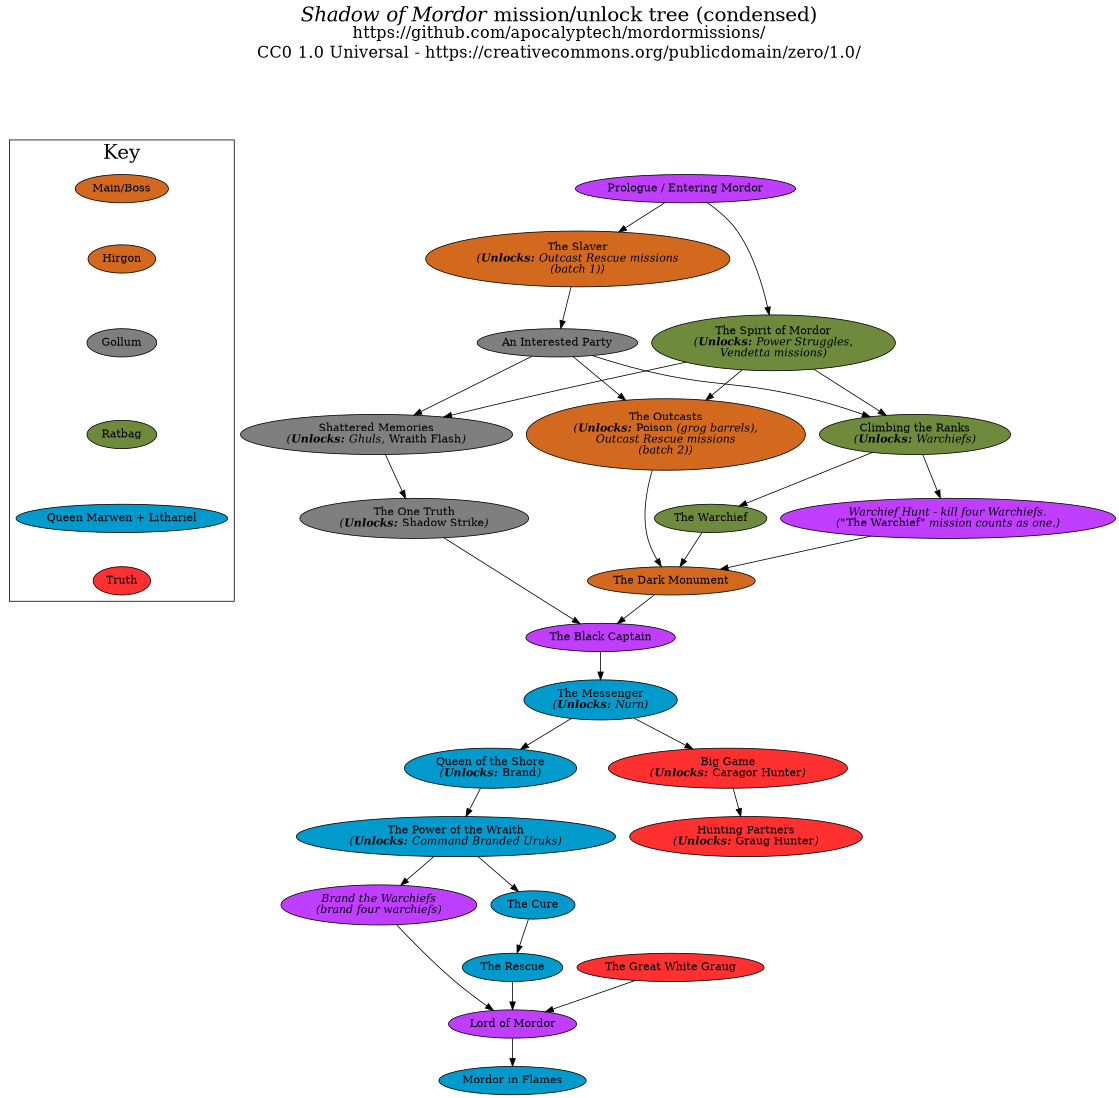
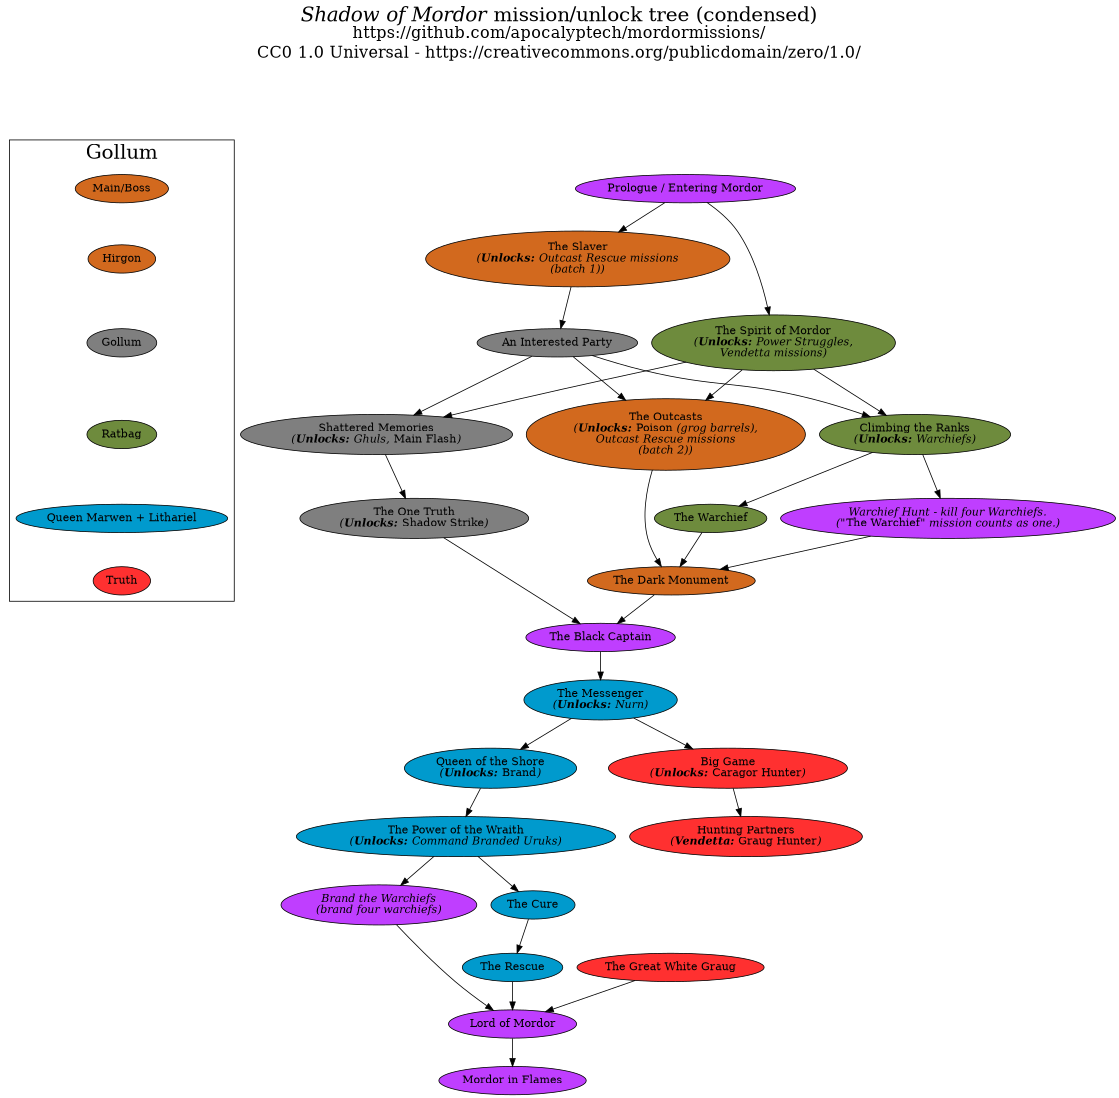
cluster "Key": label "Key" -> "Gollum"
node "Shattered Memories": text "Wraith Flash" -> "Main Flash"
node "Hunting Partners": text "Unlocks:" -> "Vendetta:"
node "Mordor in Flames": fillcolor deepskyblue3 -> darkorchid1
